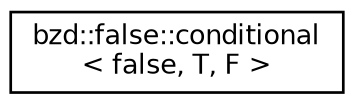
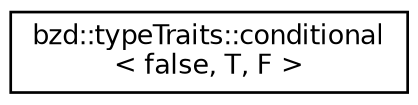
node "bzd::false::conditional < false, T, F >": label "bzd::false::conditional < false, T, F >" -> "bzd::typeTraits::conditional < false, T, F >"
